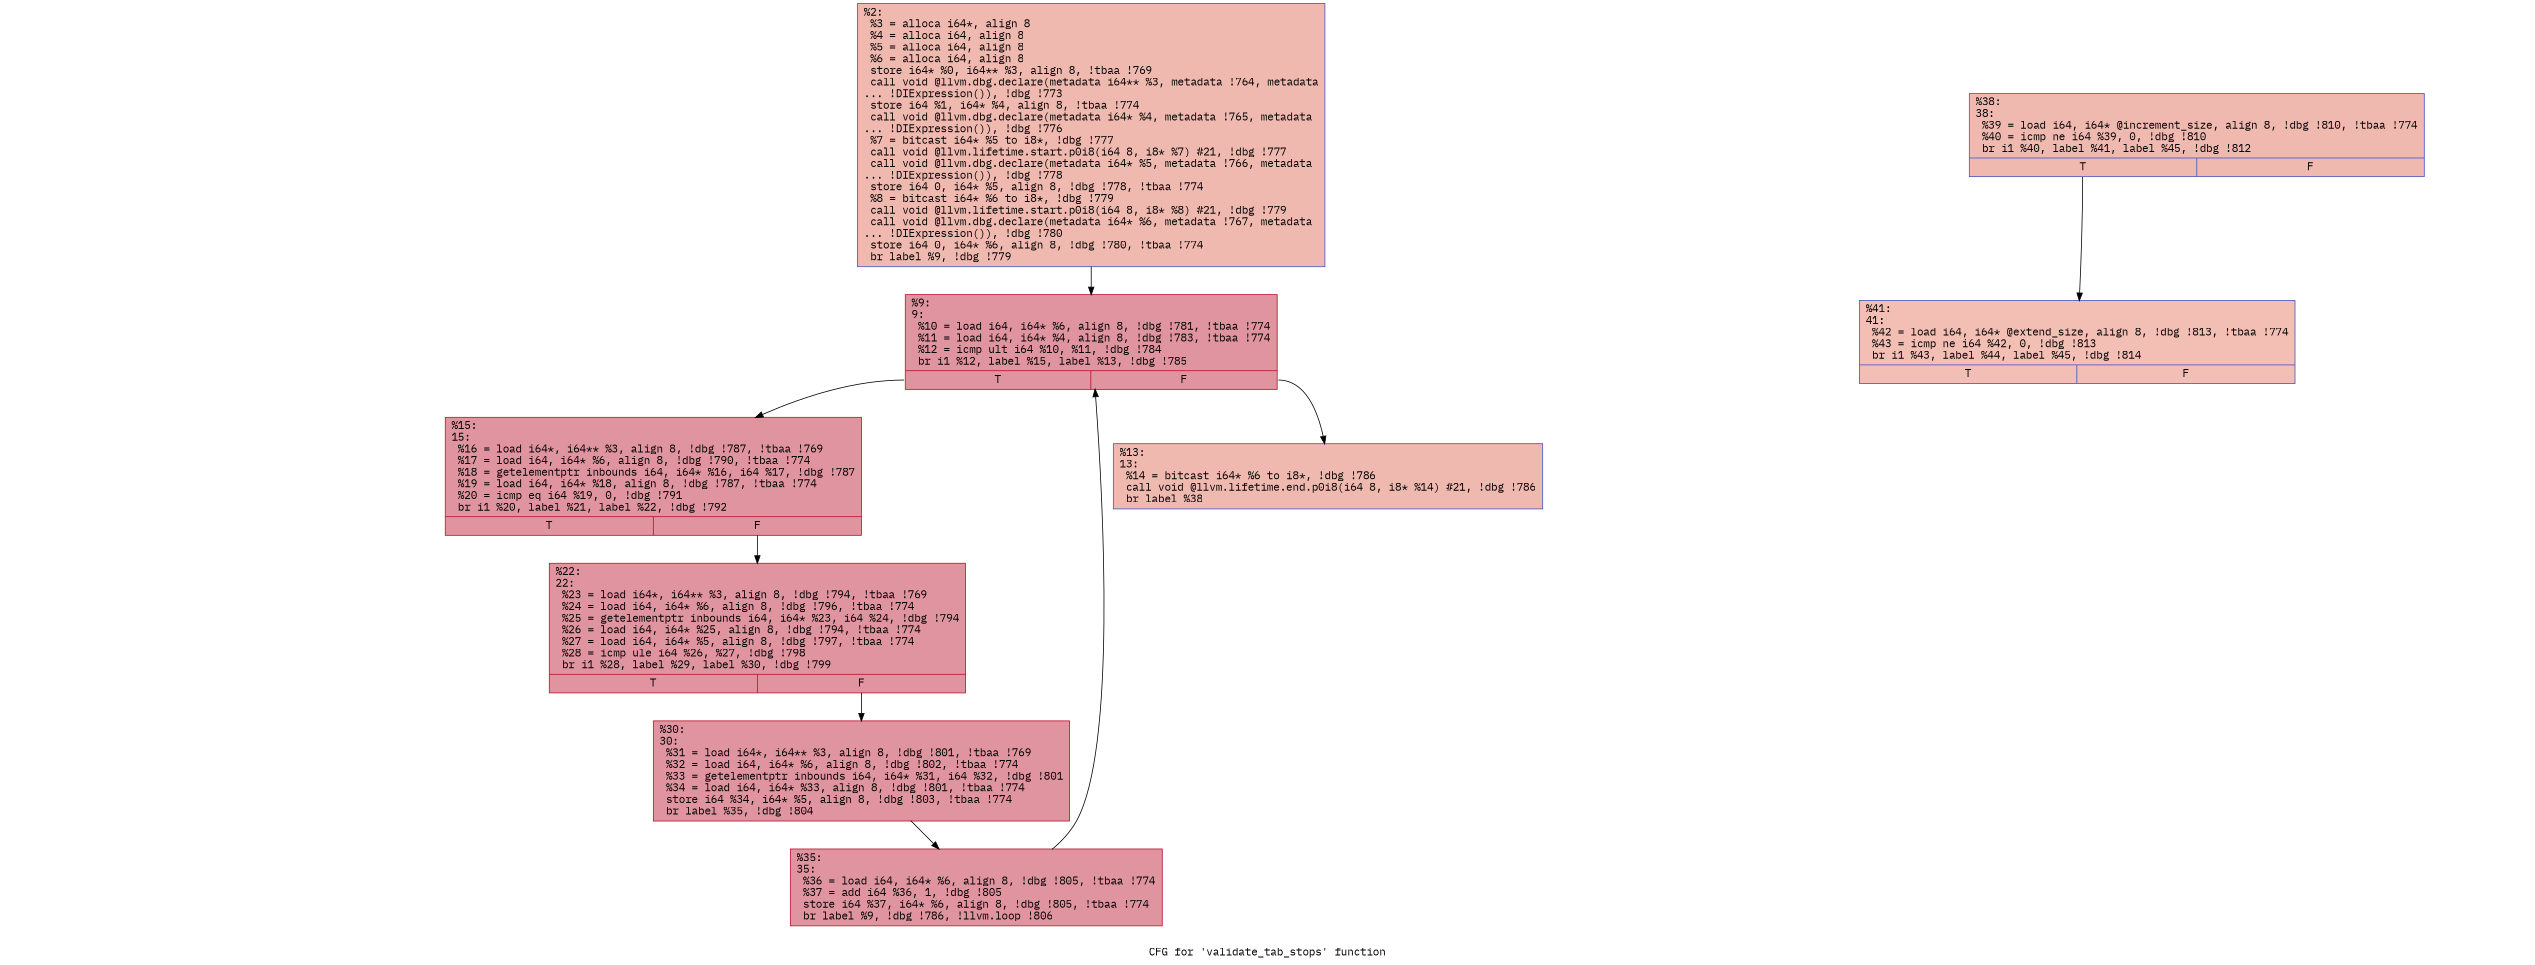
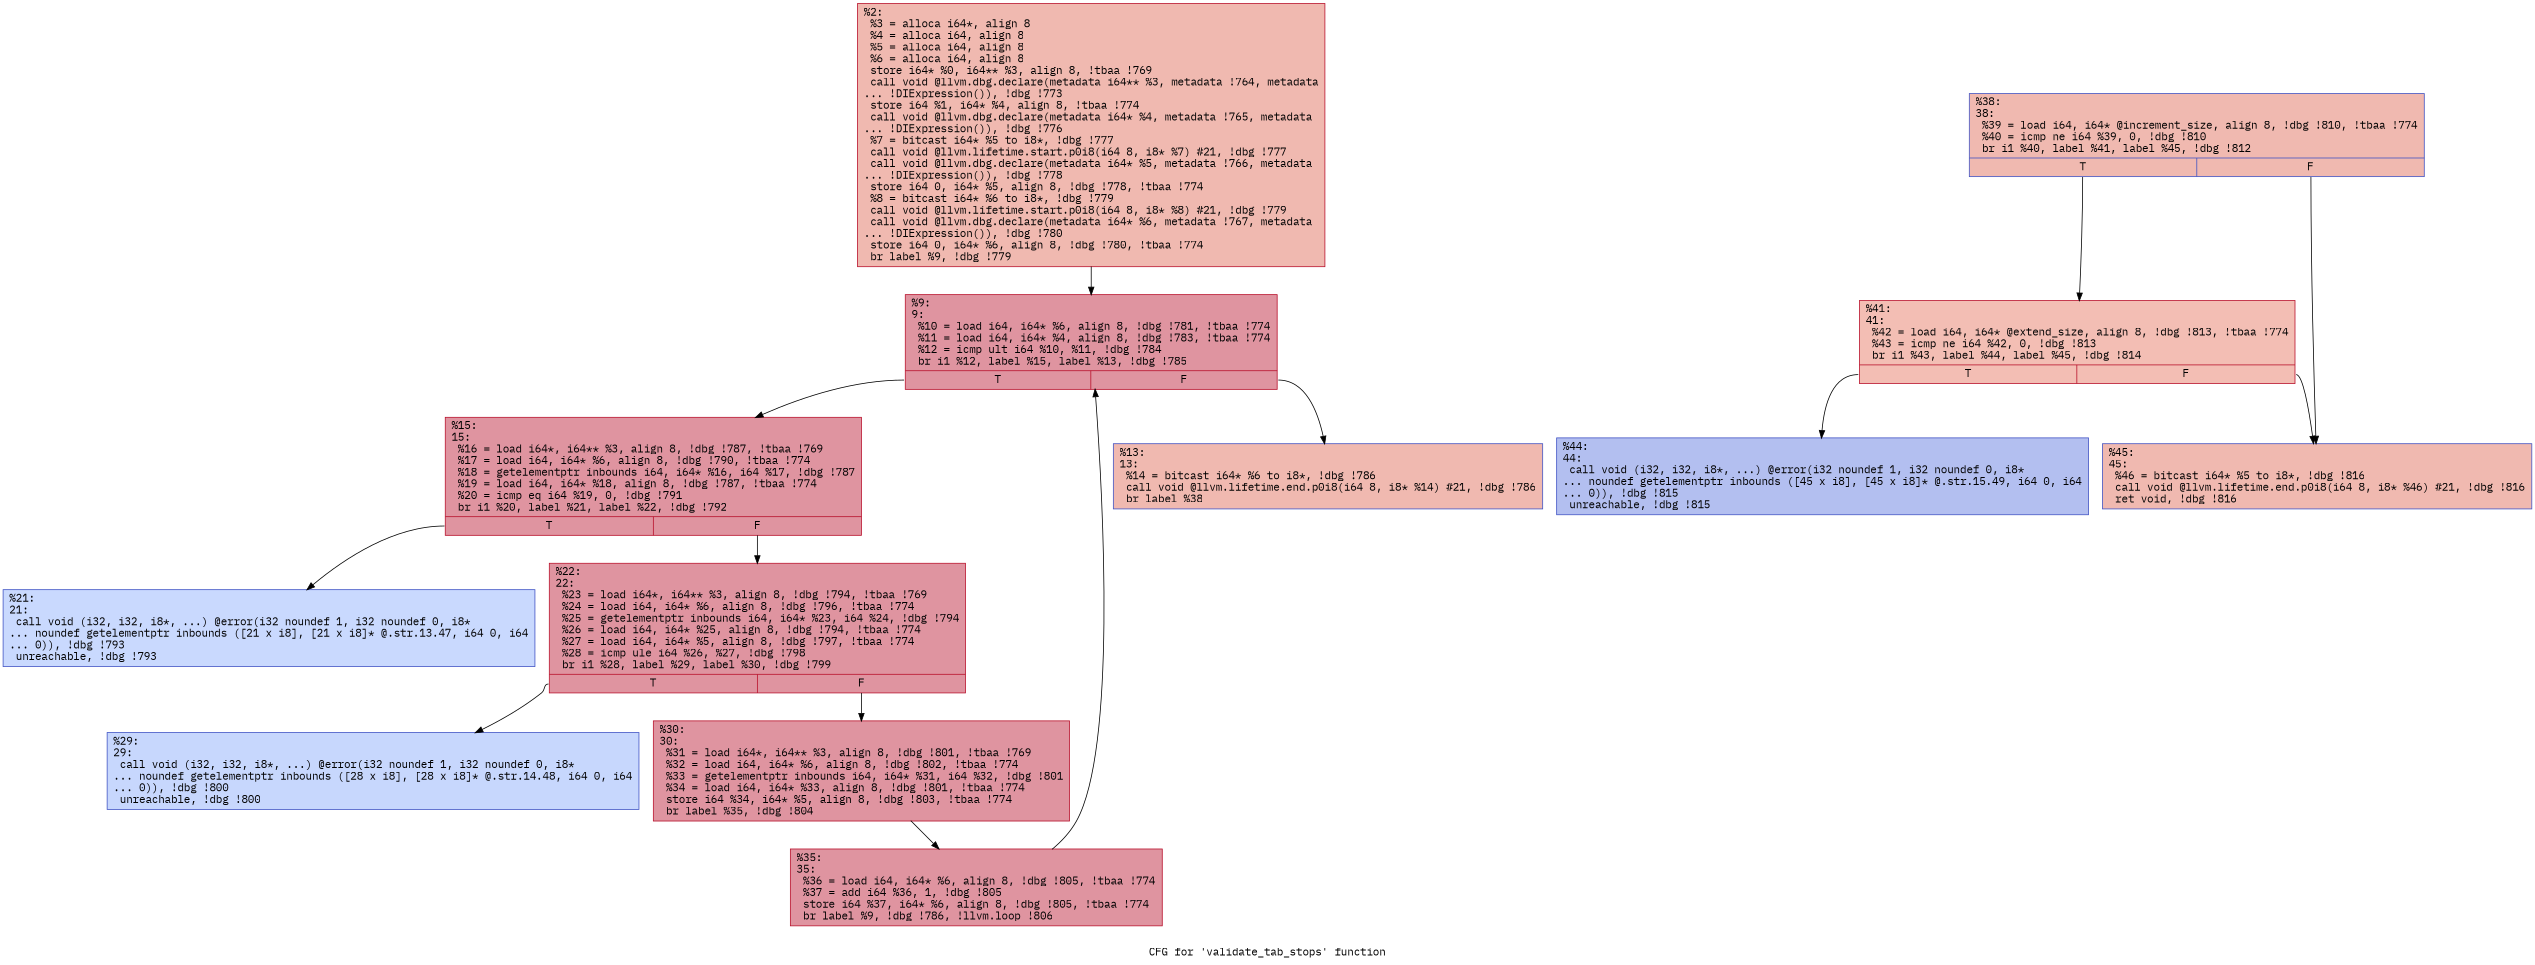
node "%2:": color #3d50c3ff -> #b70d28ff
node "%41:": color #3d50c3ff -> #b70d28ff
node "%44:": added
node "%45:": added
node "%21:": added
node "%29:": added
